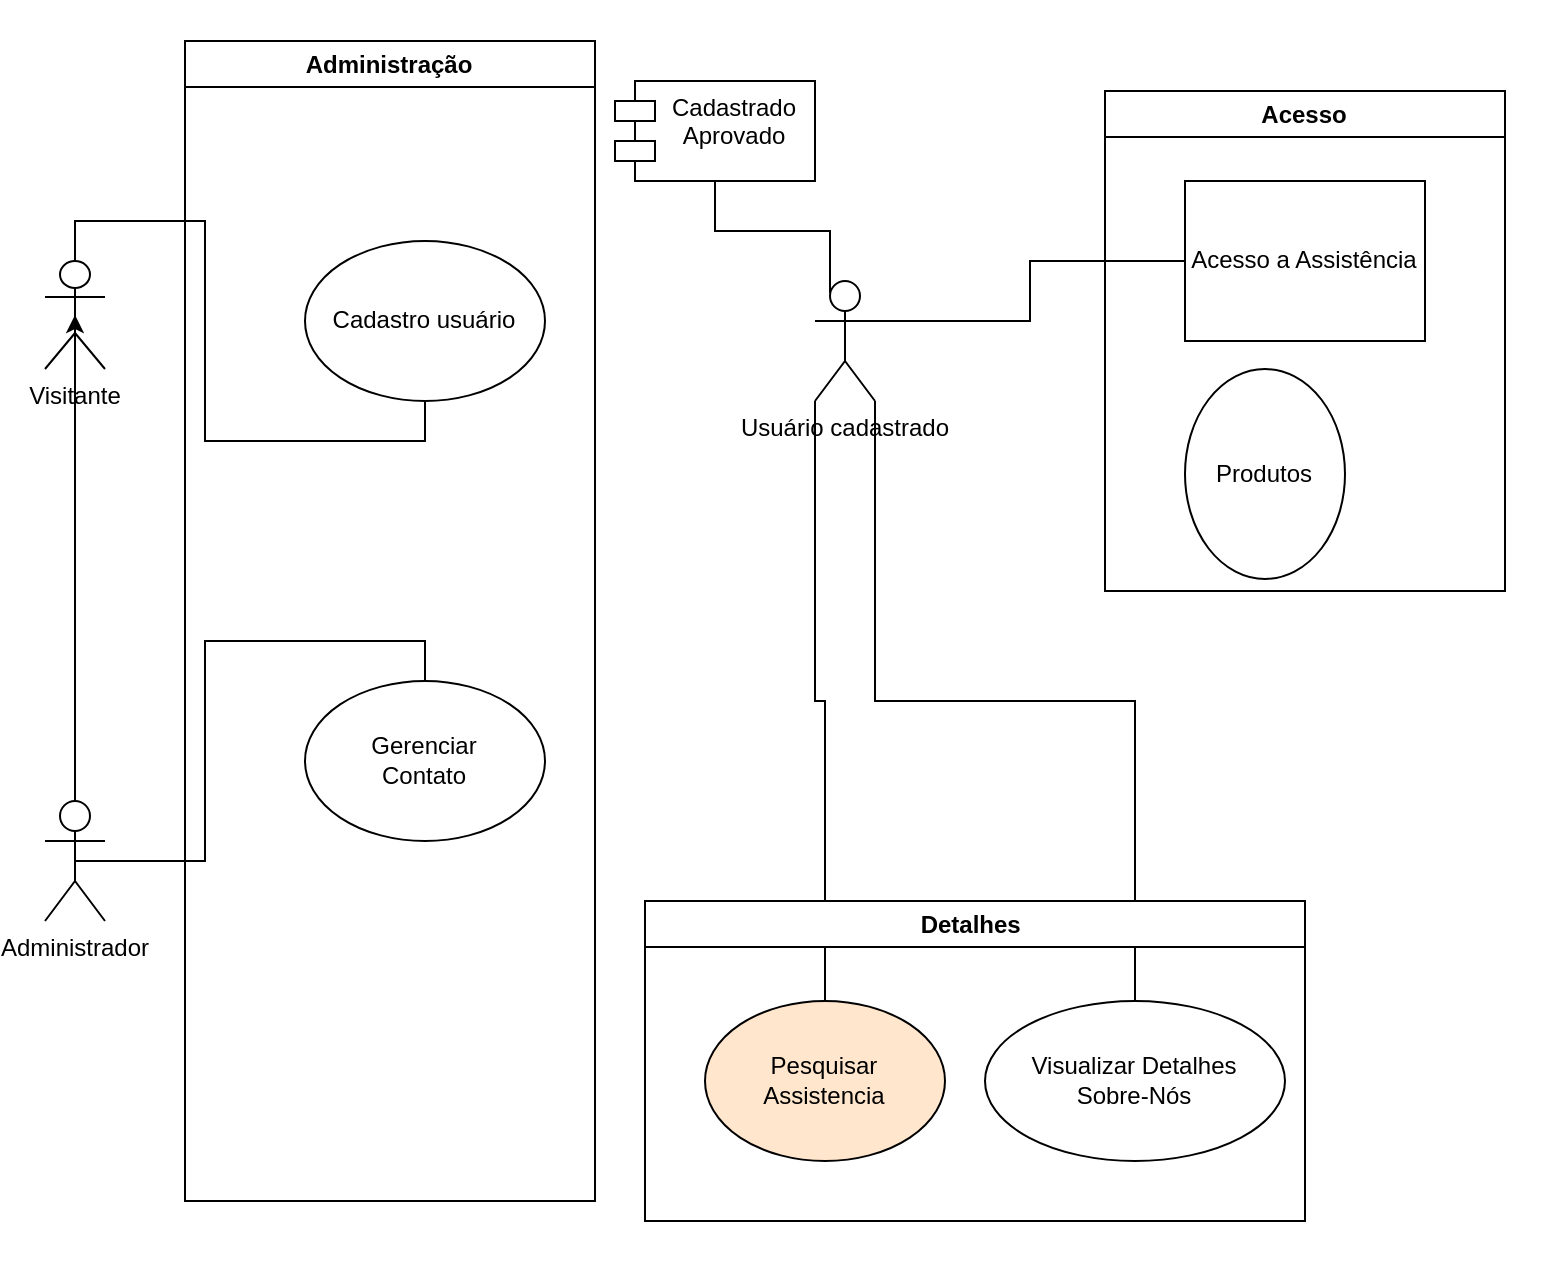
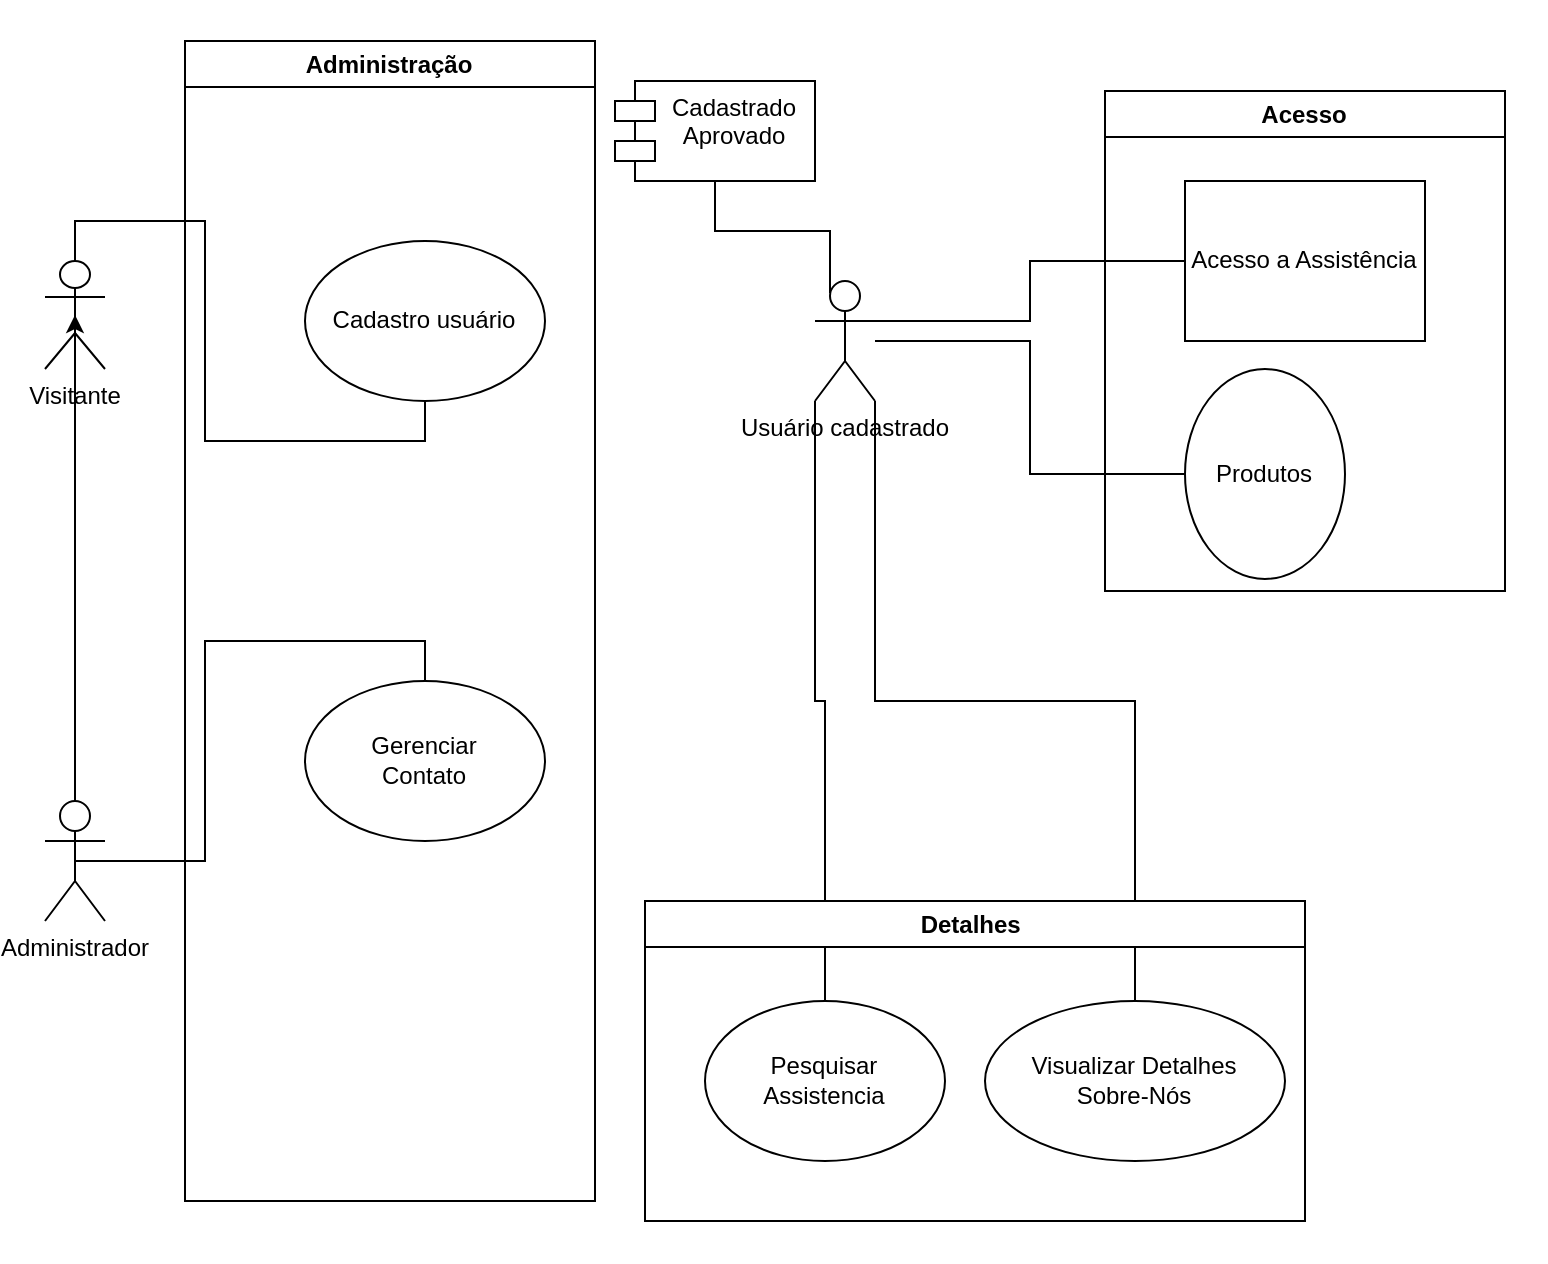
edge "Usuário cadastrado" -- "Produtos": added
node "Pesquisar Assistencia": fillcolor #ffe6cc -> #ffffff
